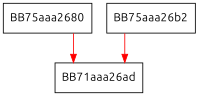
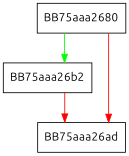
edge "BB75aaa2680" -> "BB75aaa26b2": added
node "BB71aaa26ad": label "BB71aaa26ad" -> "BB75aaa26ad"
